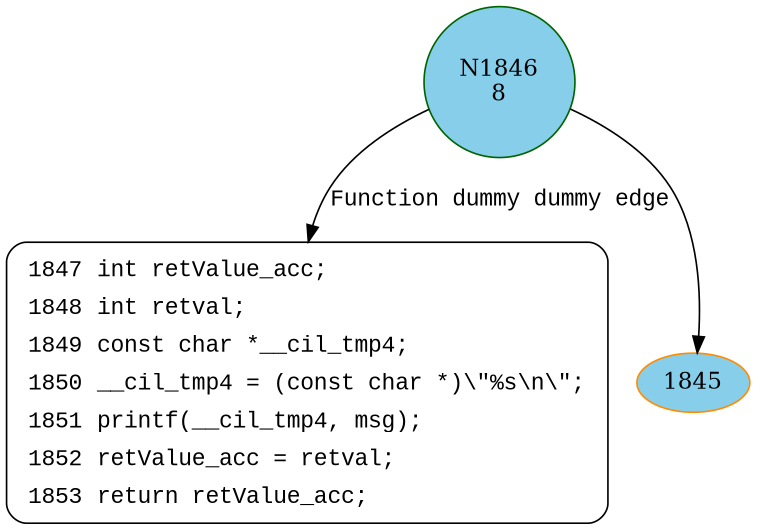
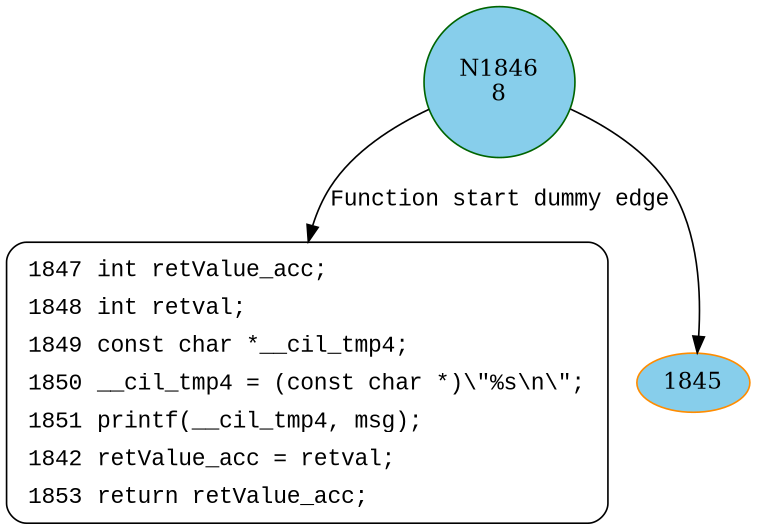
edge "N1846 8" -> "1847": label "Function dummy dummy edge" -> "Function start dummy edge"
node "1847": text "1852" -> "1842"
